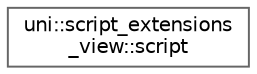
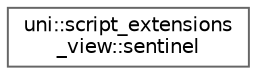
node "uni::script_extensions _view::script": label "uni::script_extensions _view::script" -> "uni::script_extensions _view::sentinel"
